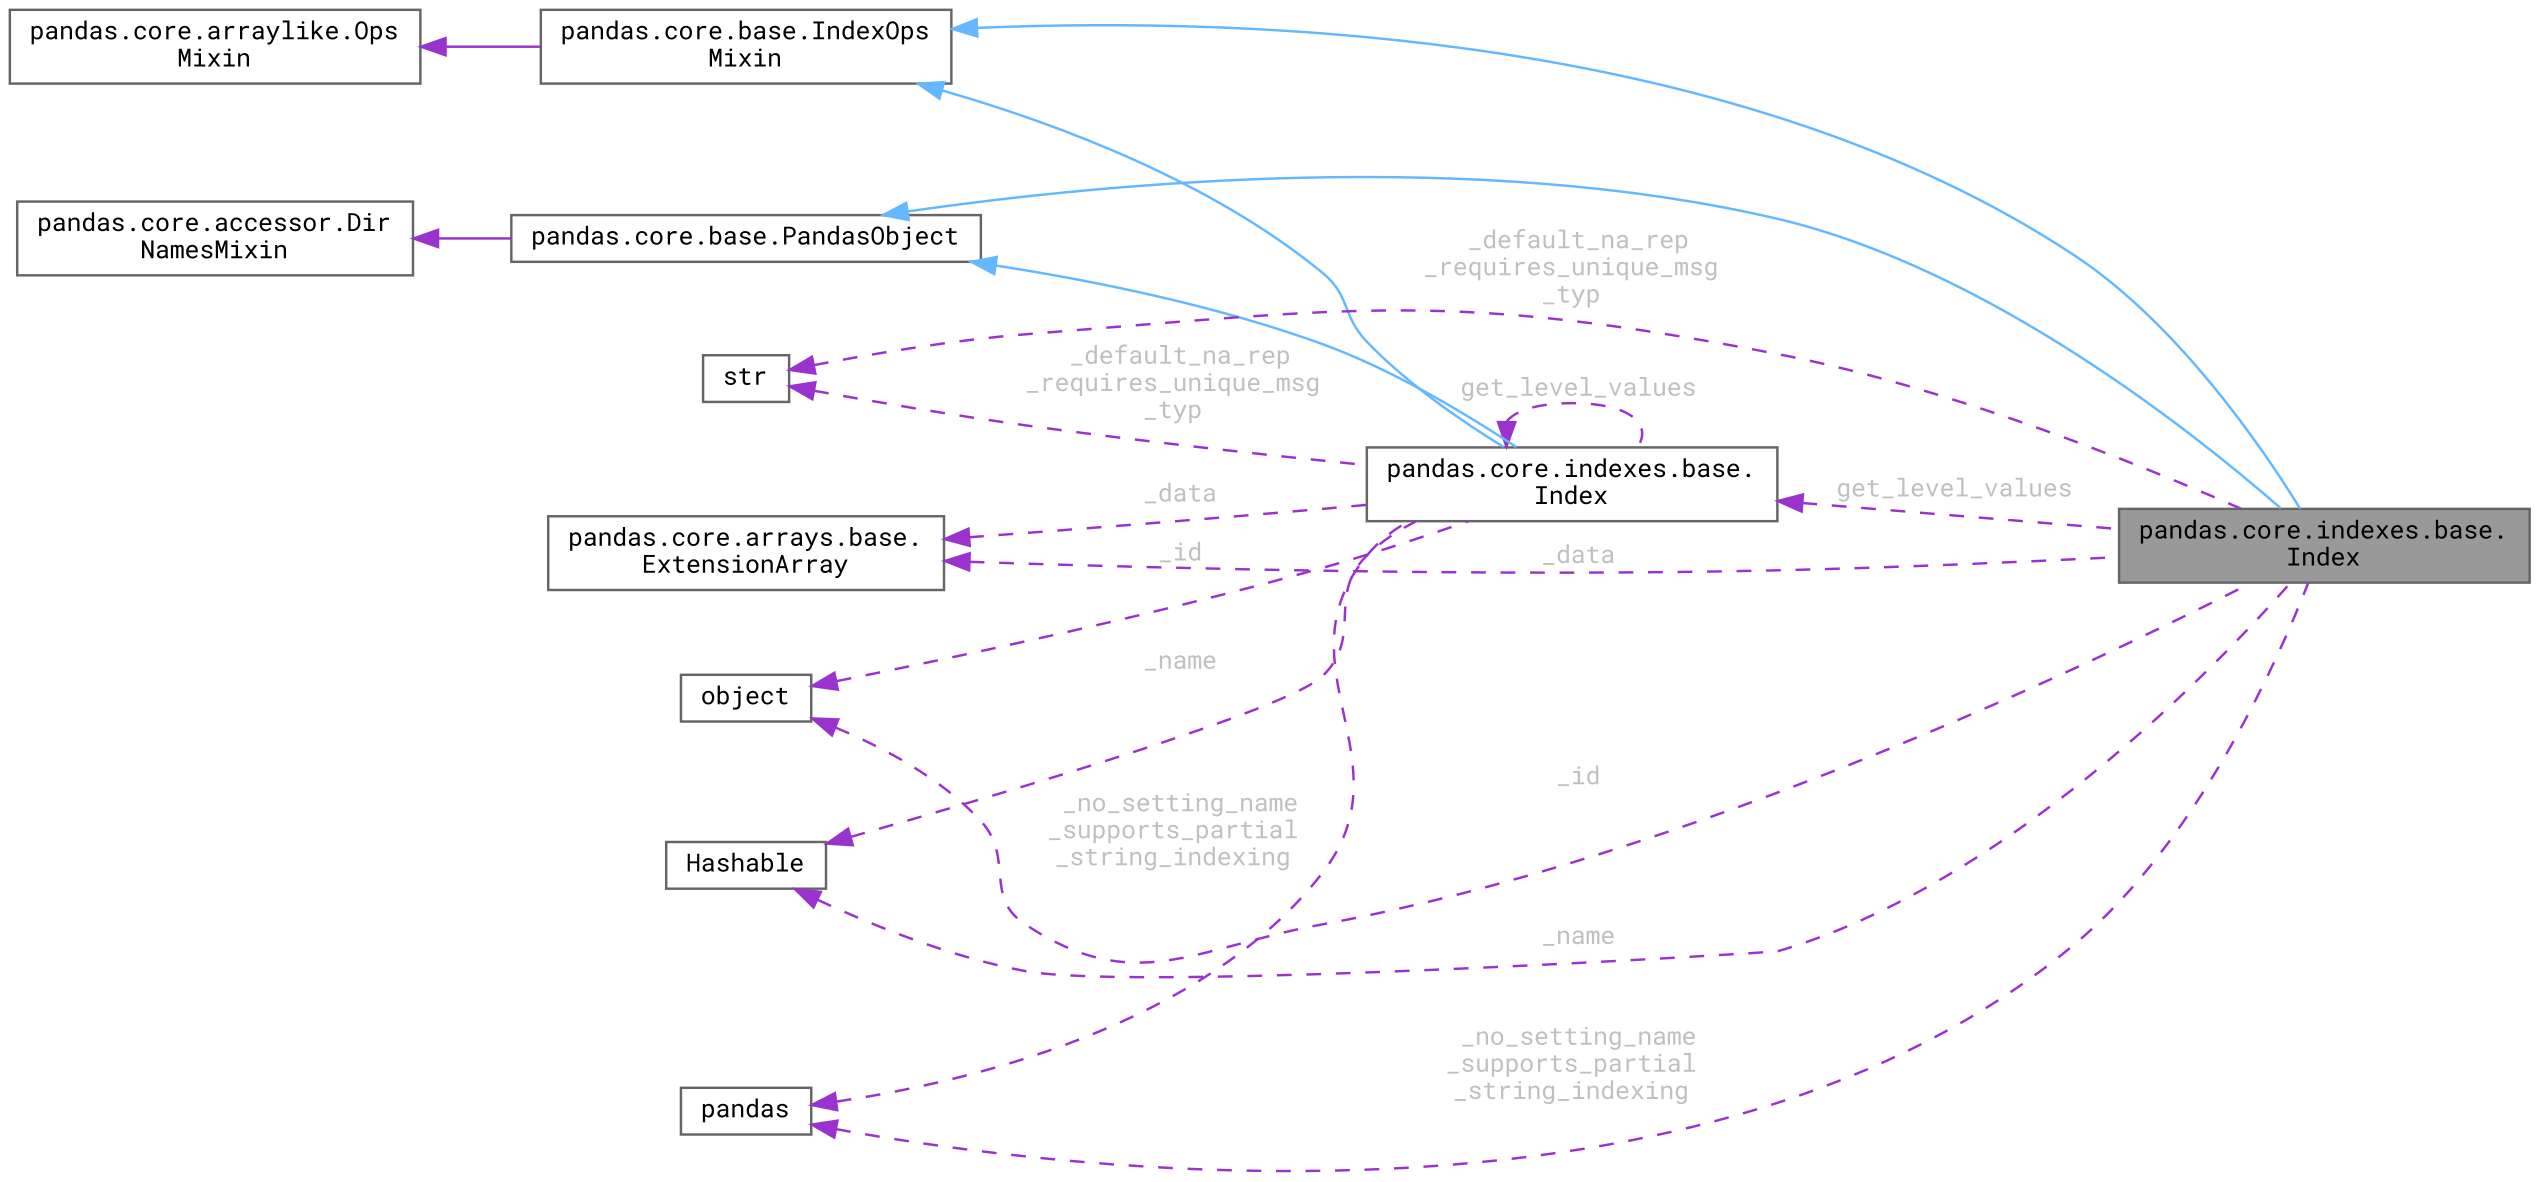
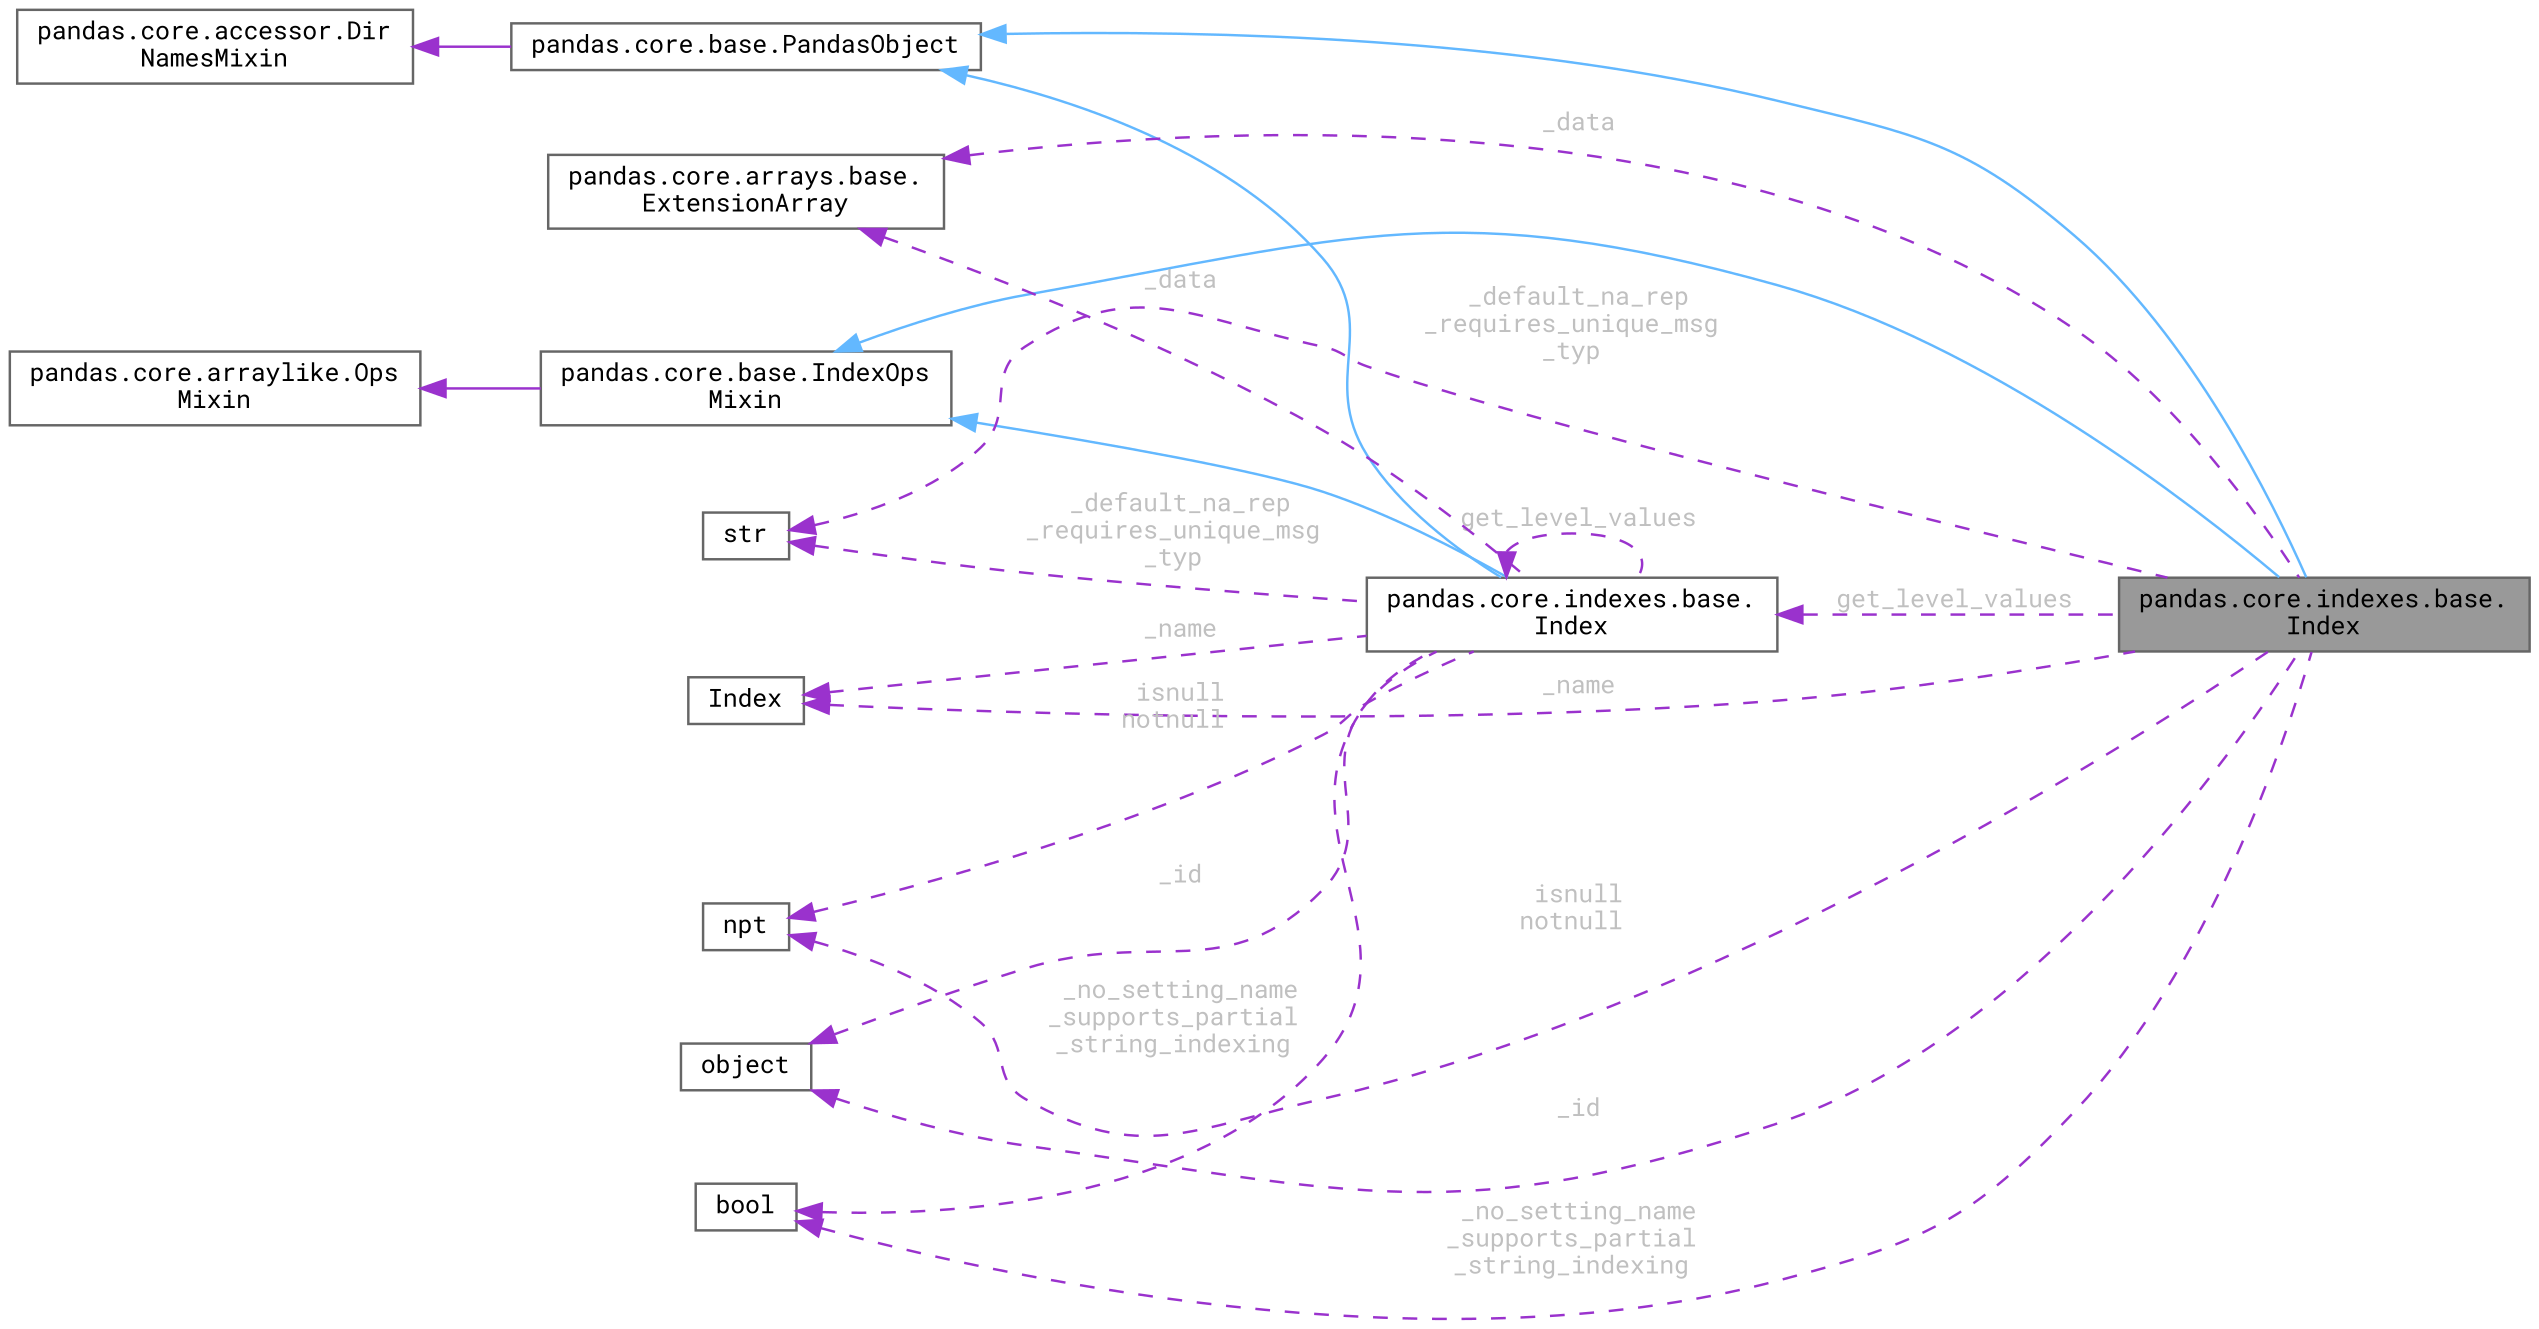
node "Hashable": label "Hashable" -> "Index"
node "npt": added
node "pandas": label "pandas" -> "bool"
